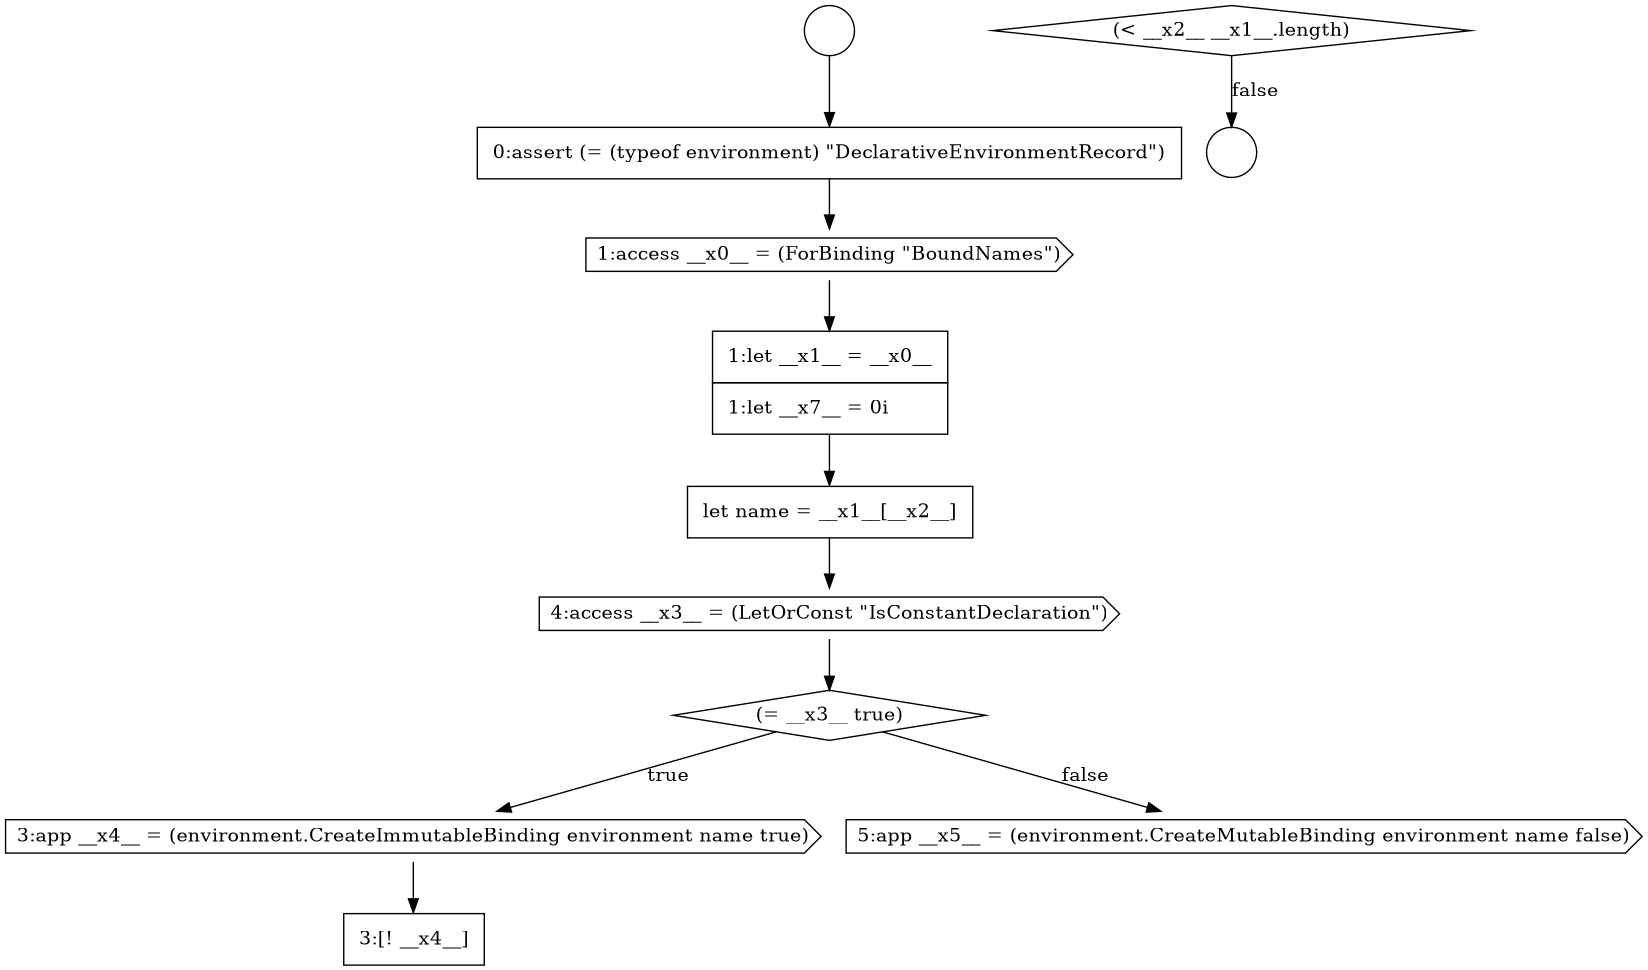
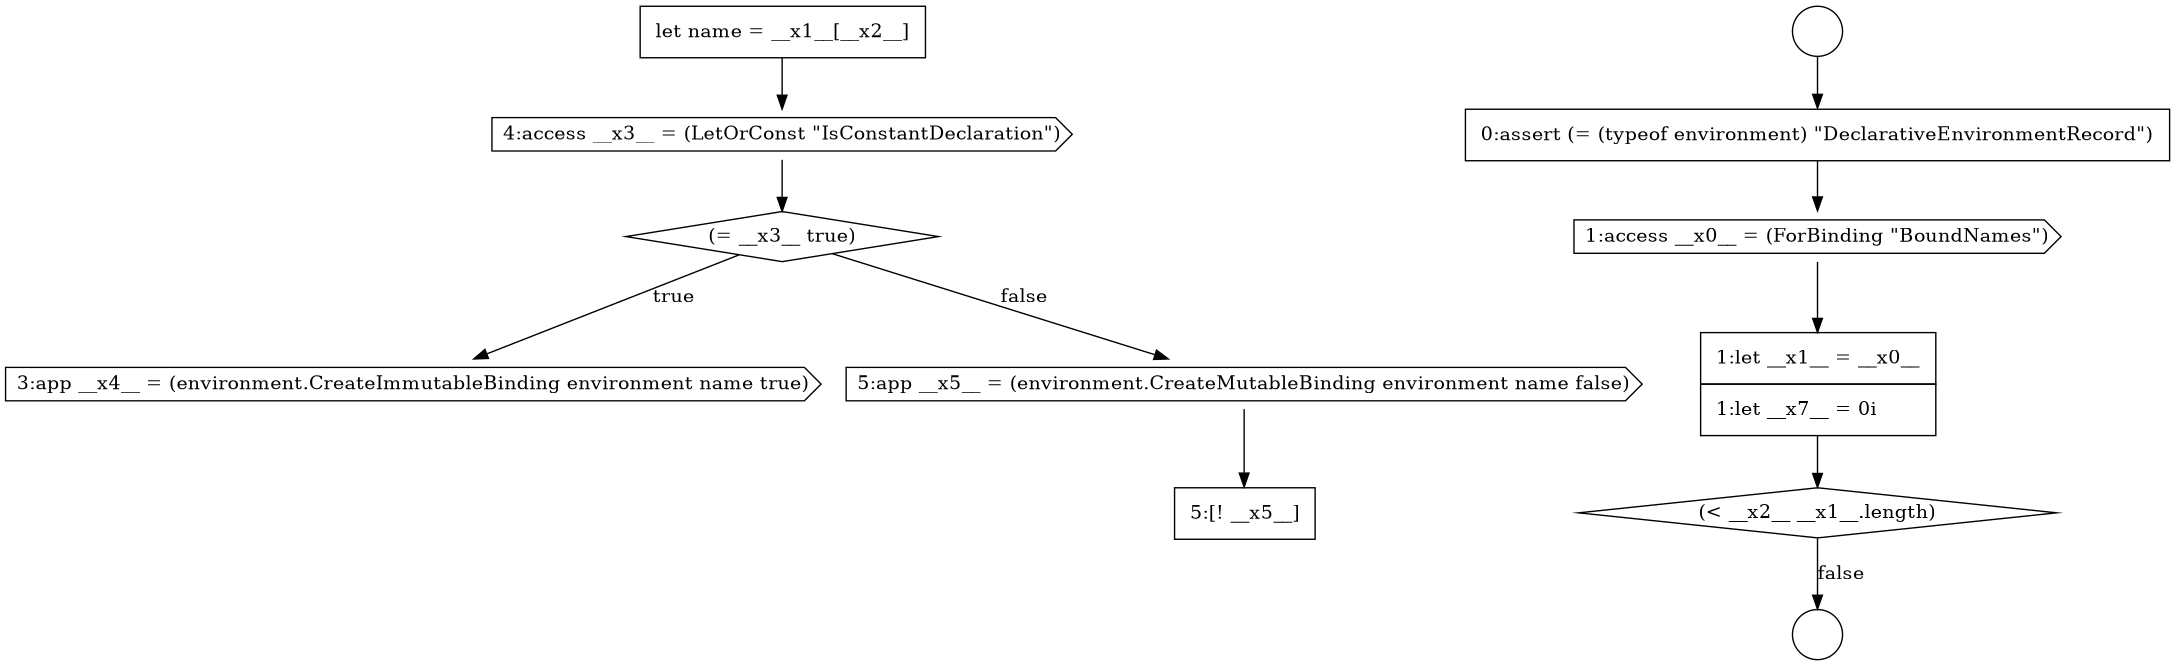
edge "1:let __x1__ = __x0__" -> "let name = __x1__[__x2__]": now "1:let __x1__ = __x0__" -> "(< __x2__ __x1__.length)"
node "5:[! __x5__]": added
node "3:[! __x4__]": removed
